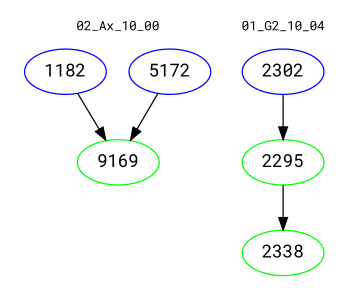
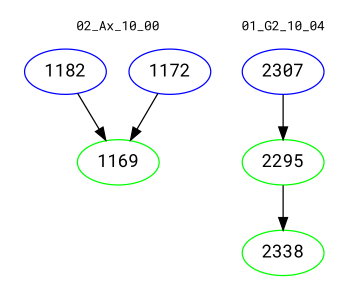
node "5172": label "5172" -> "1172"
node "2302": label "2302" -> "2307"
node "9169": label "9169" -> "1169"
